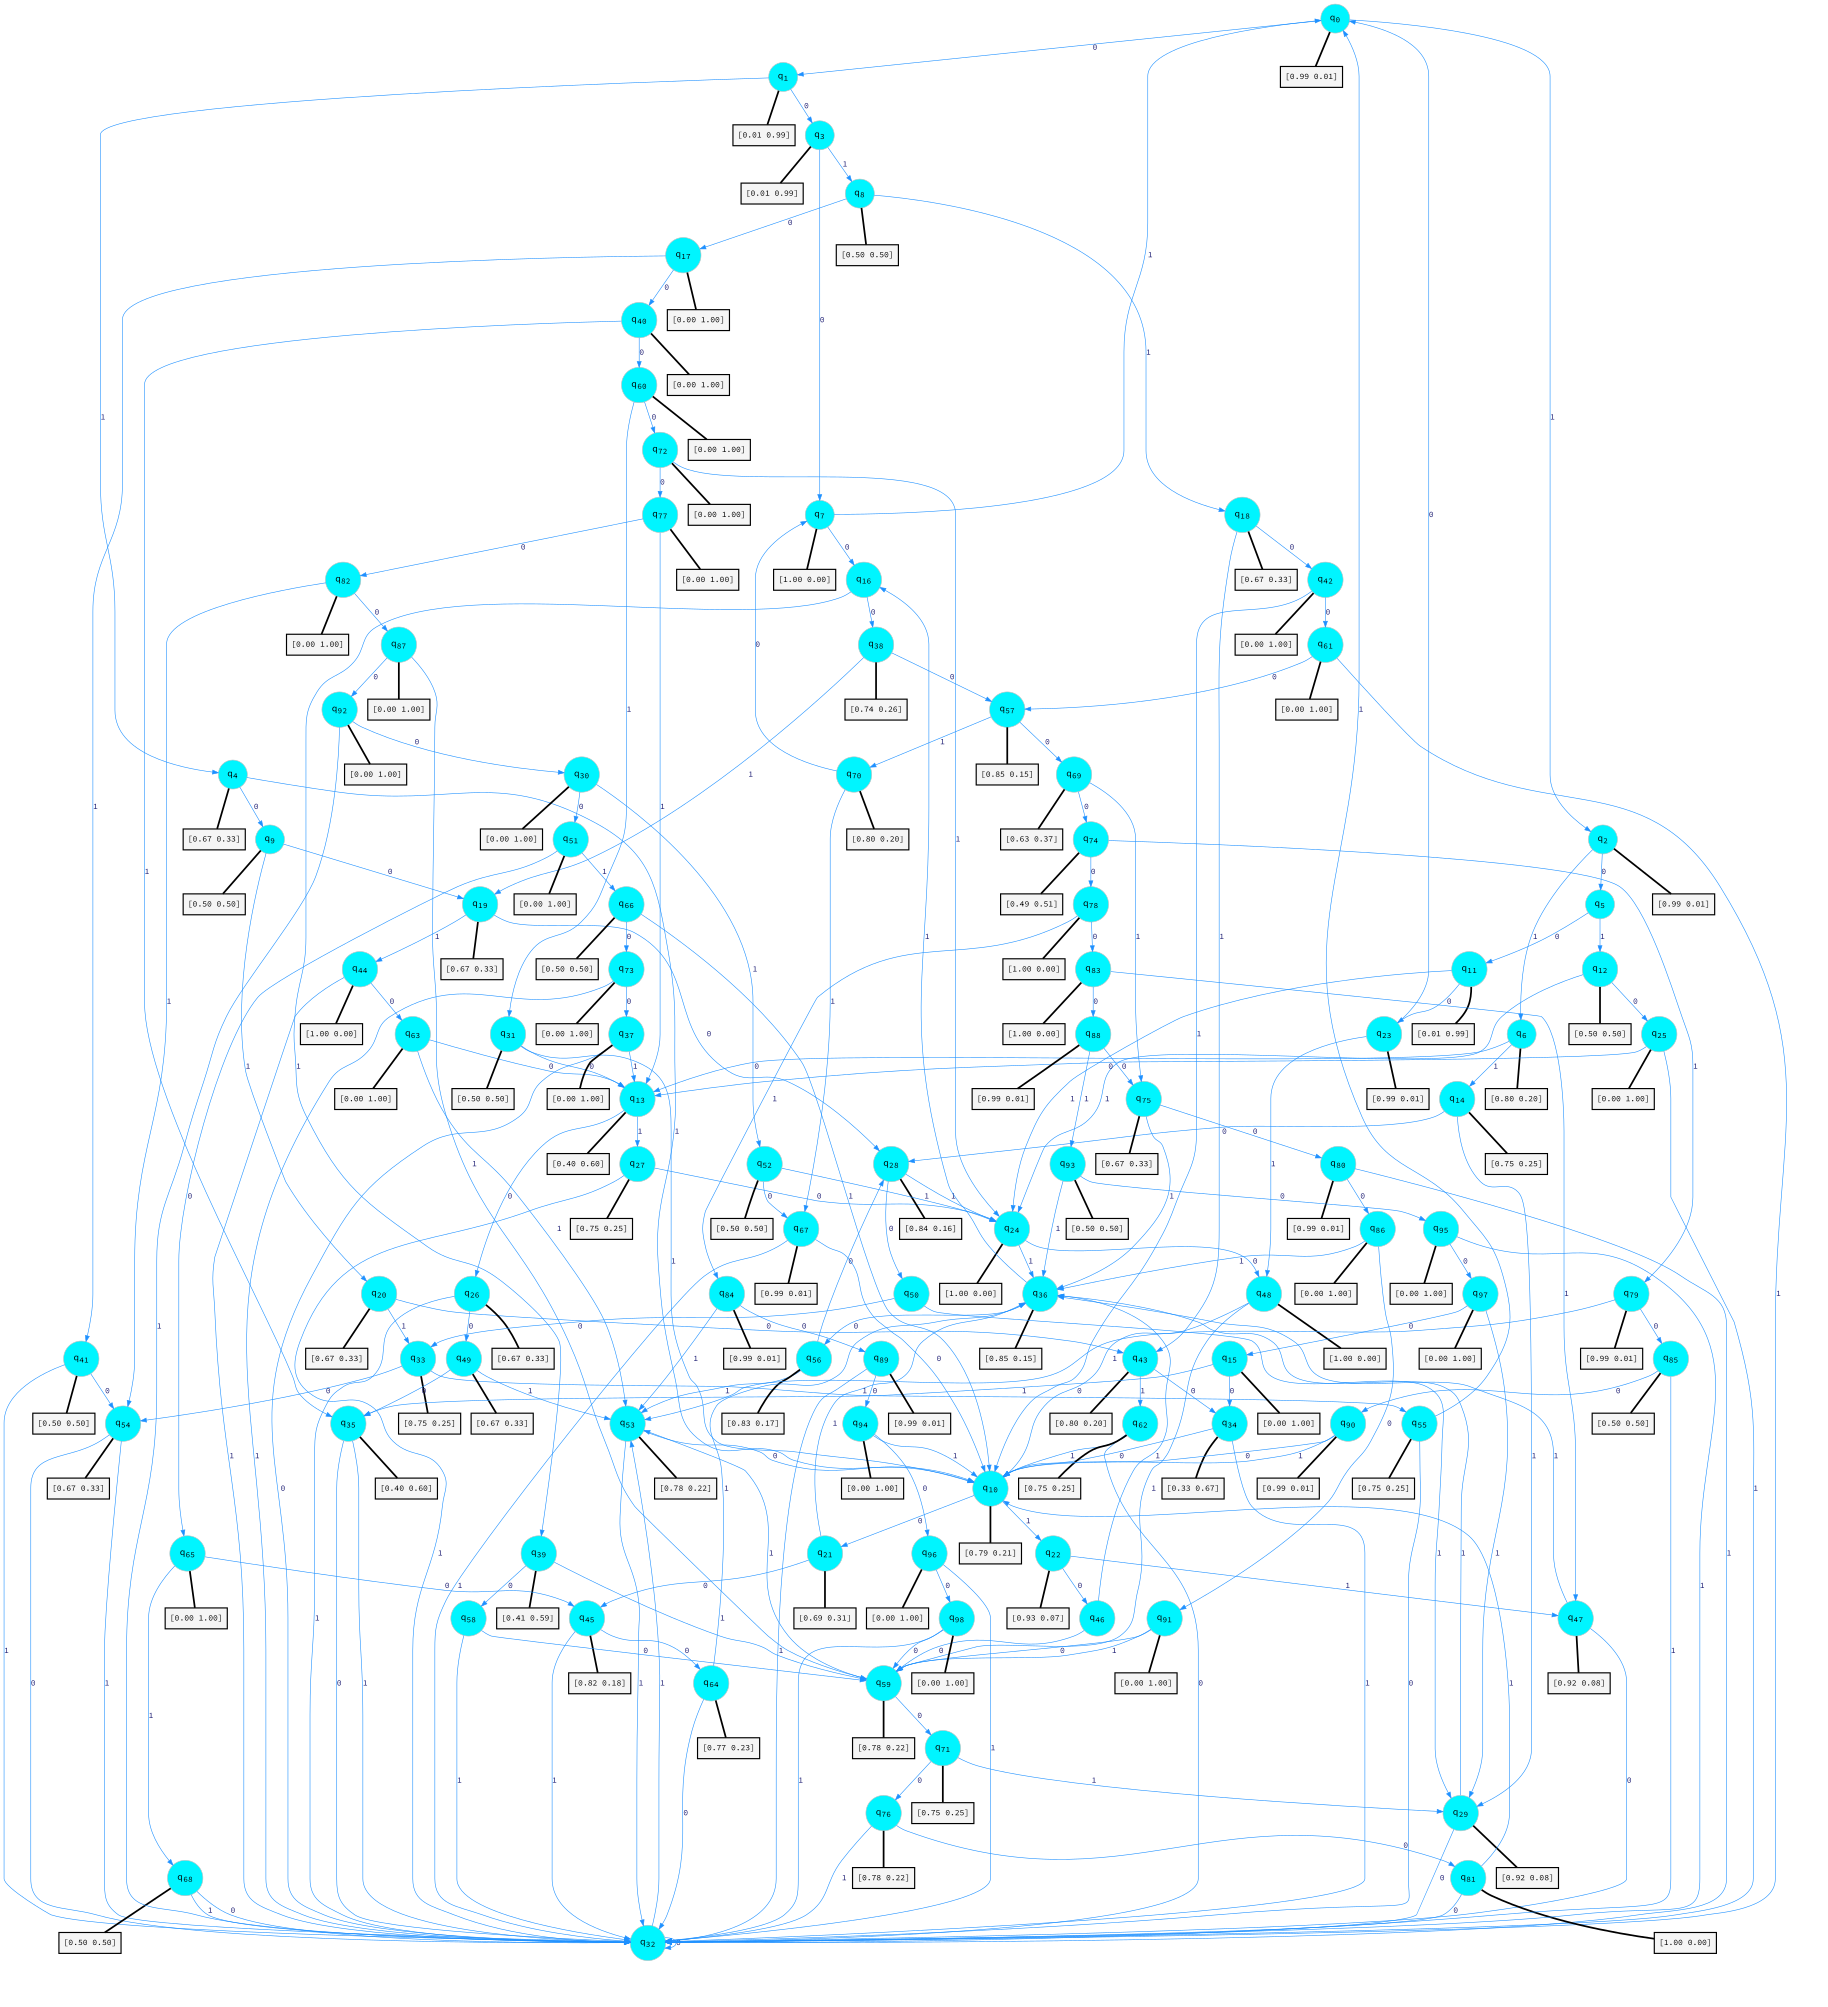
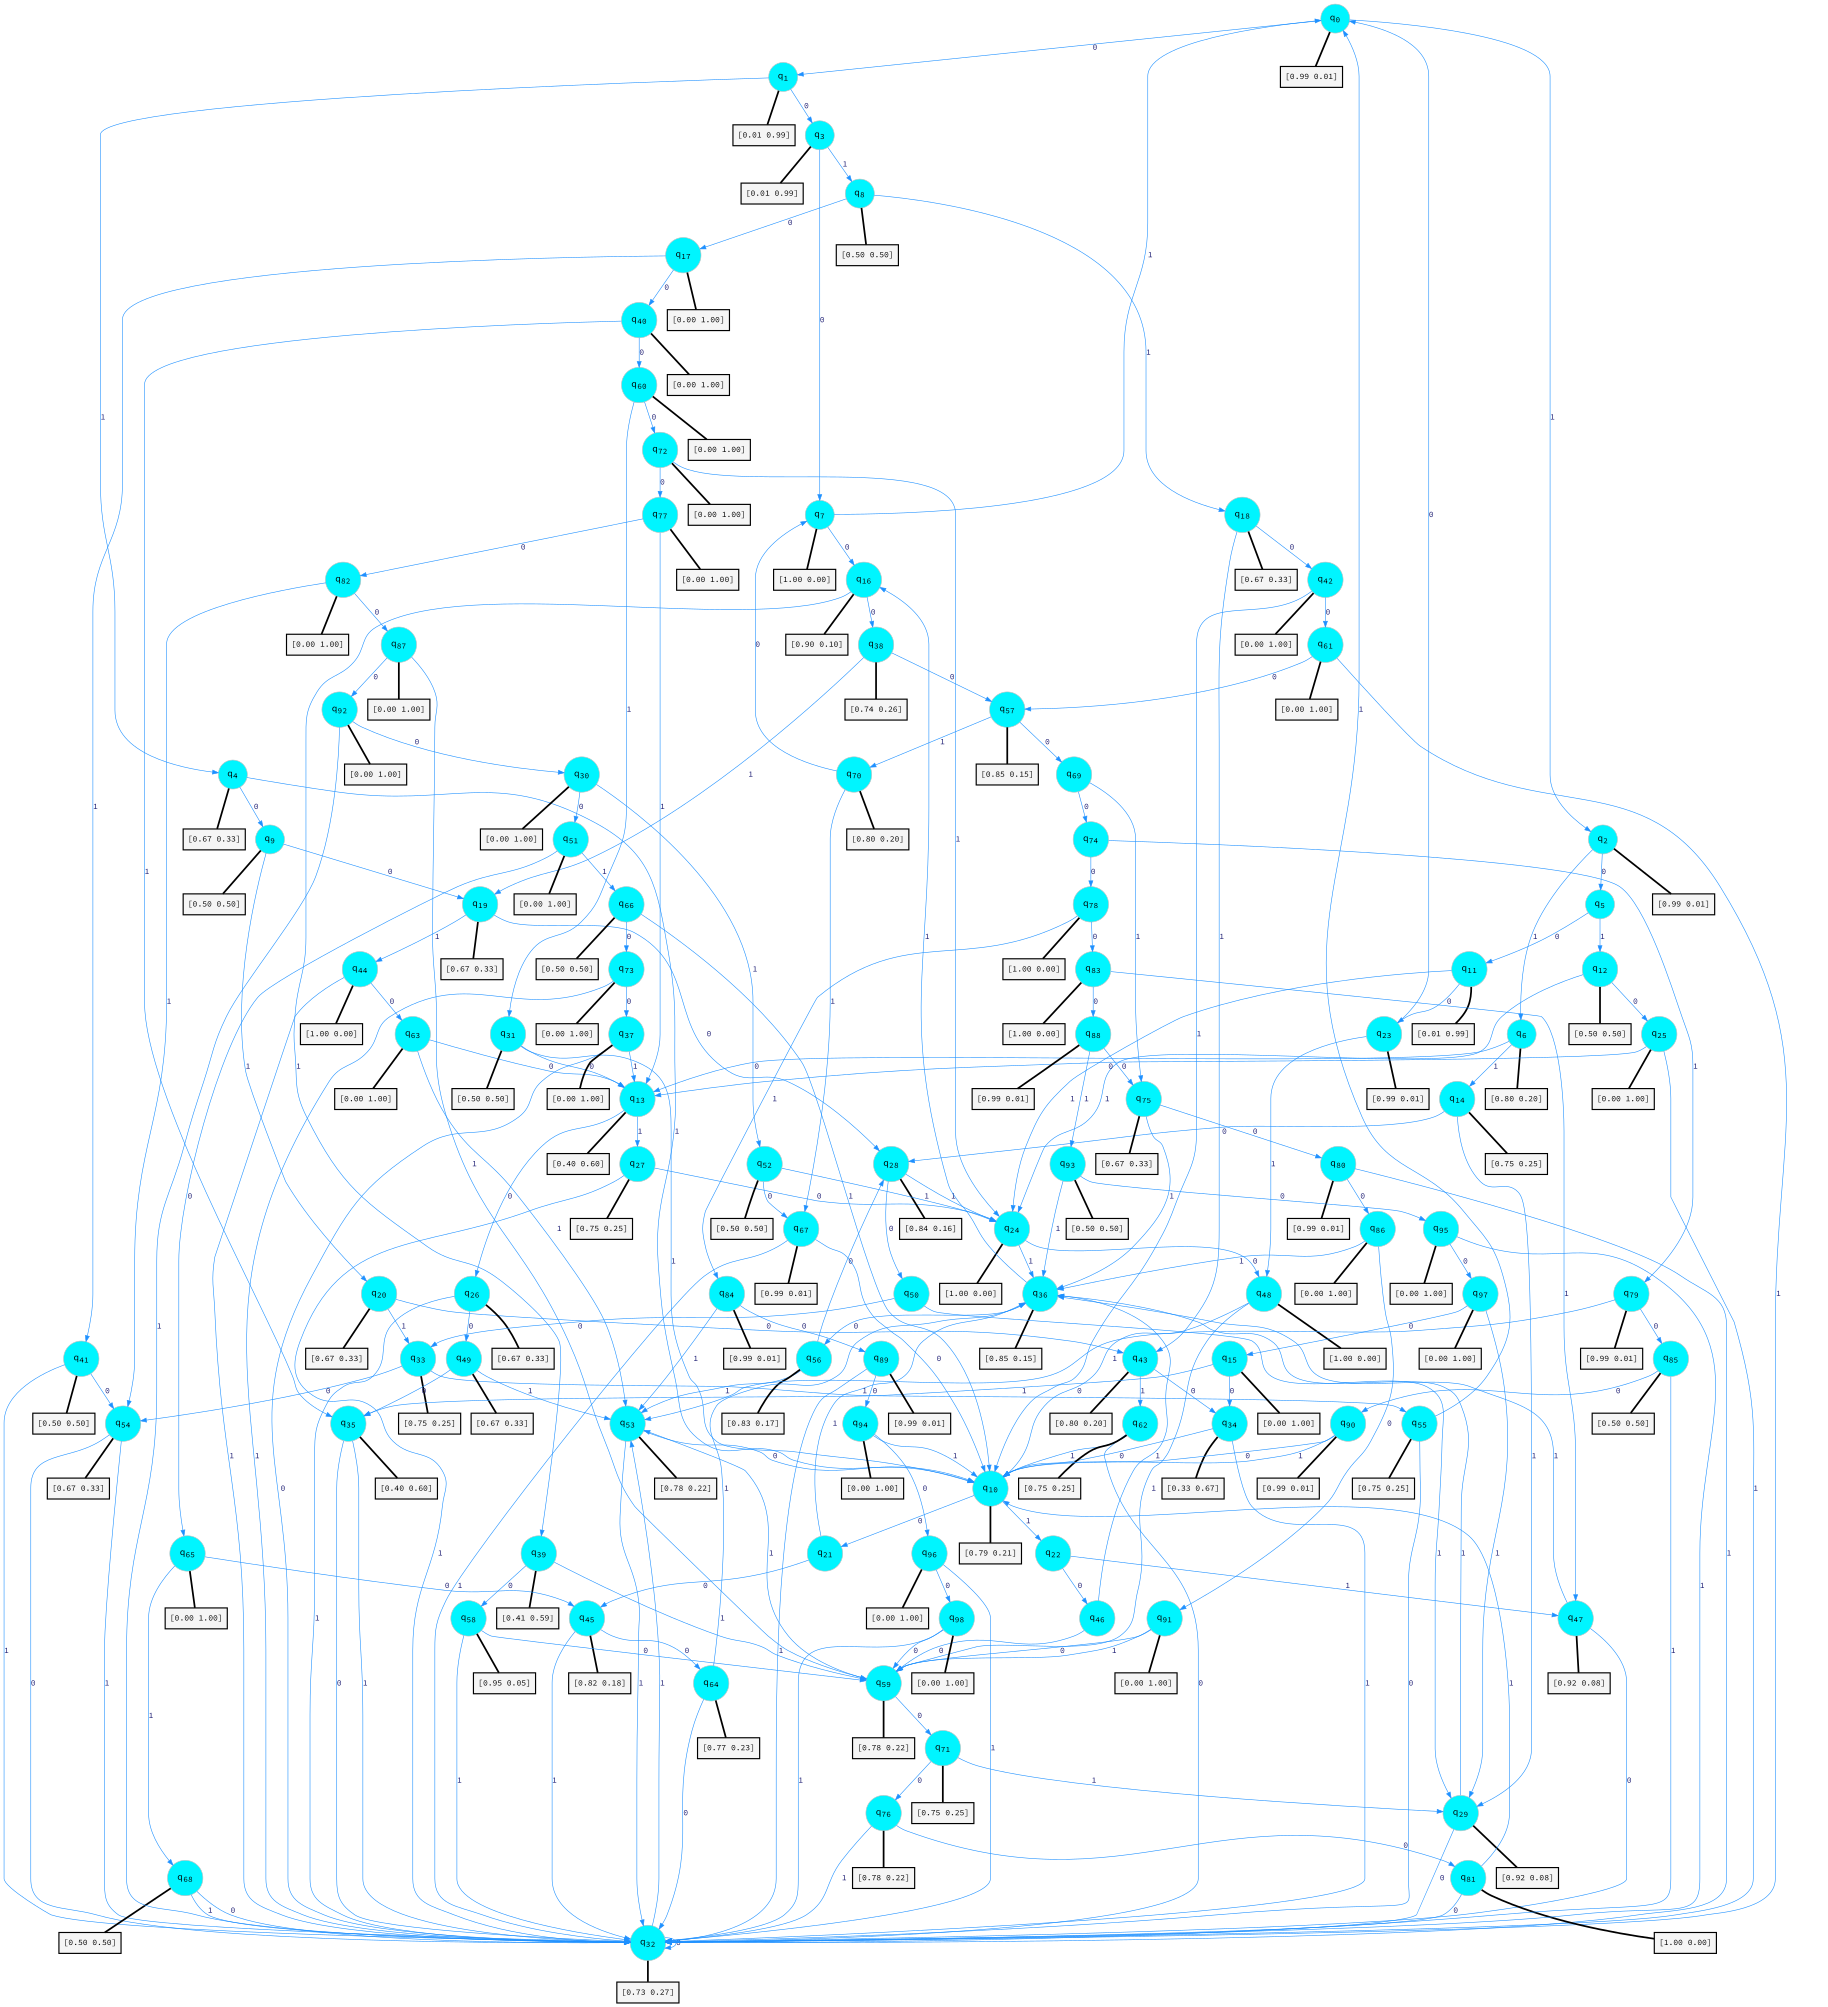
node "[0.90 0.10]": added
node "[0.63 0.37]": removed
node "[0.49 0.51]": removed
node "[0.69 0.31]": removed
node "[0.93 0.07]": removed
node "[0.95 0.05]": added
node "[0.73 0.27]": added
